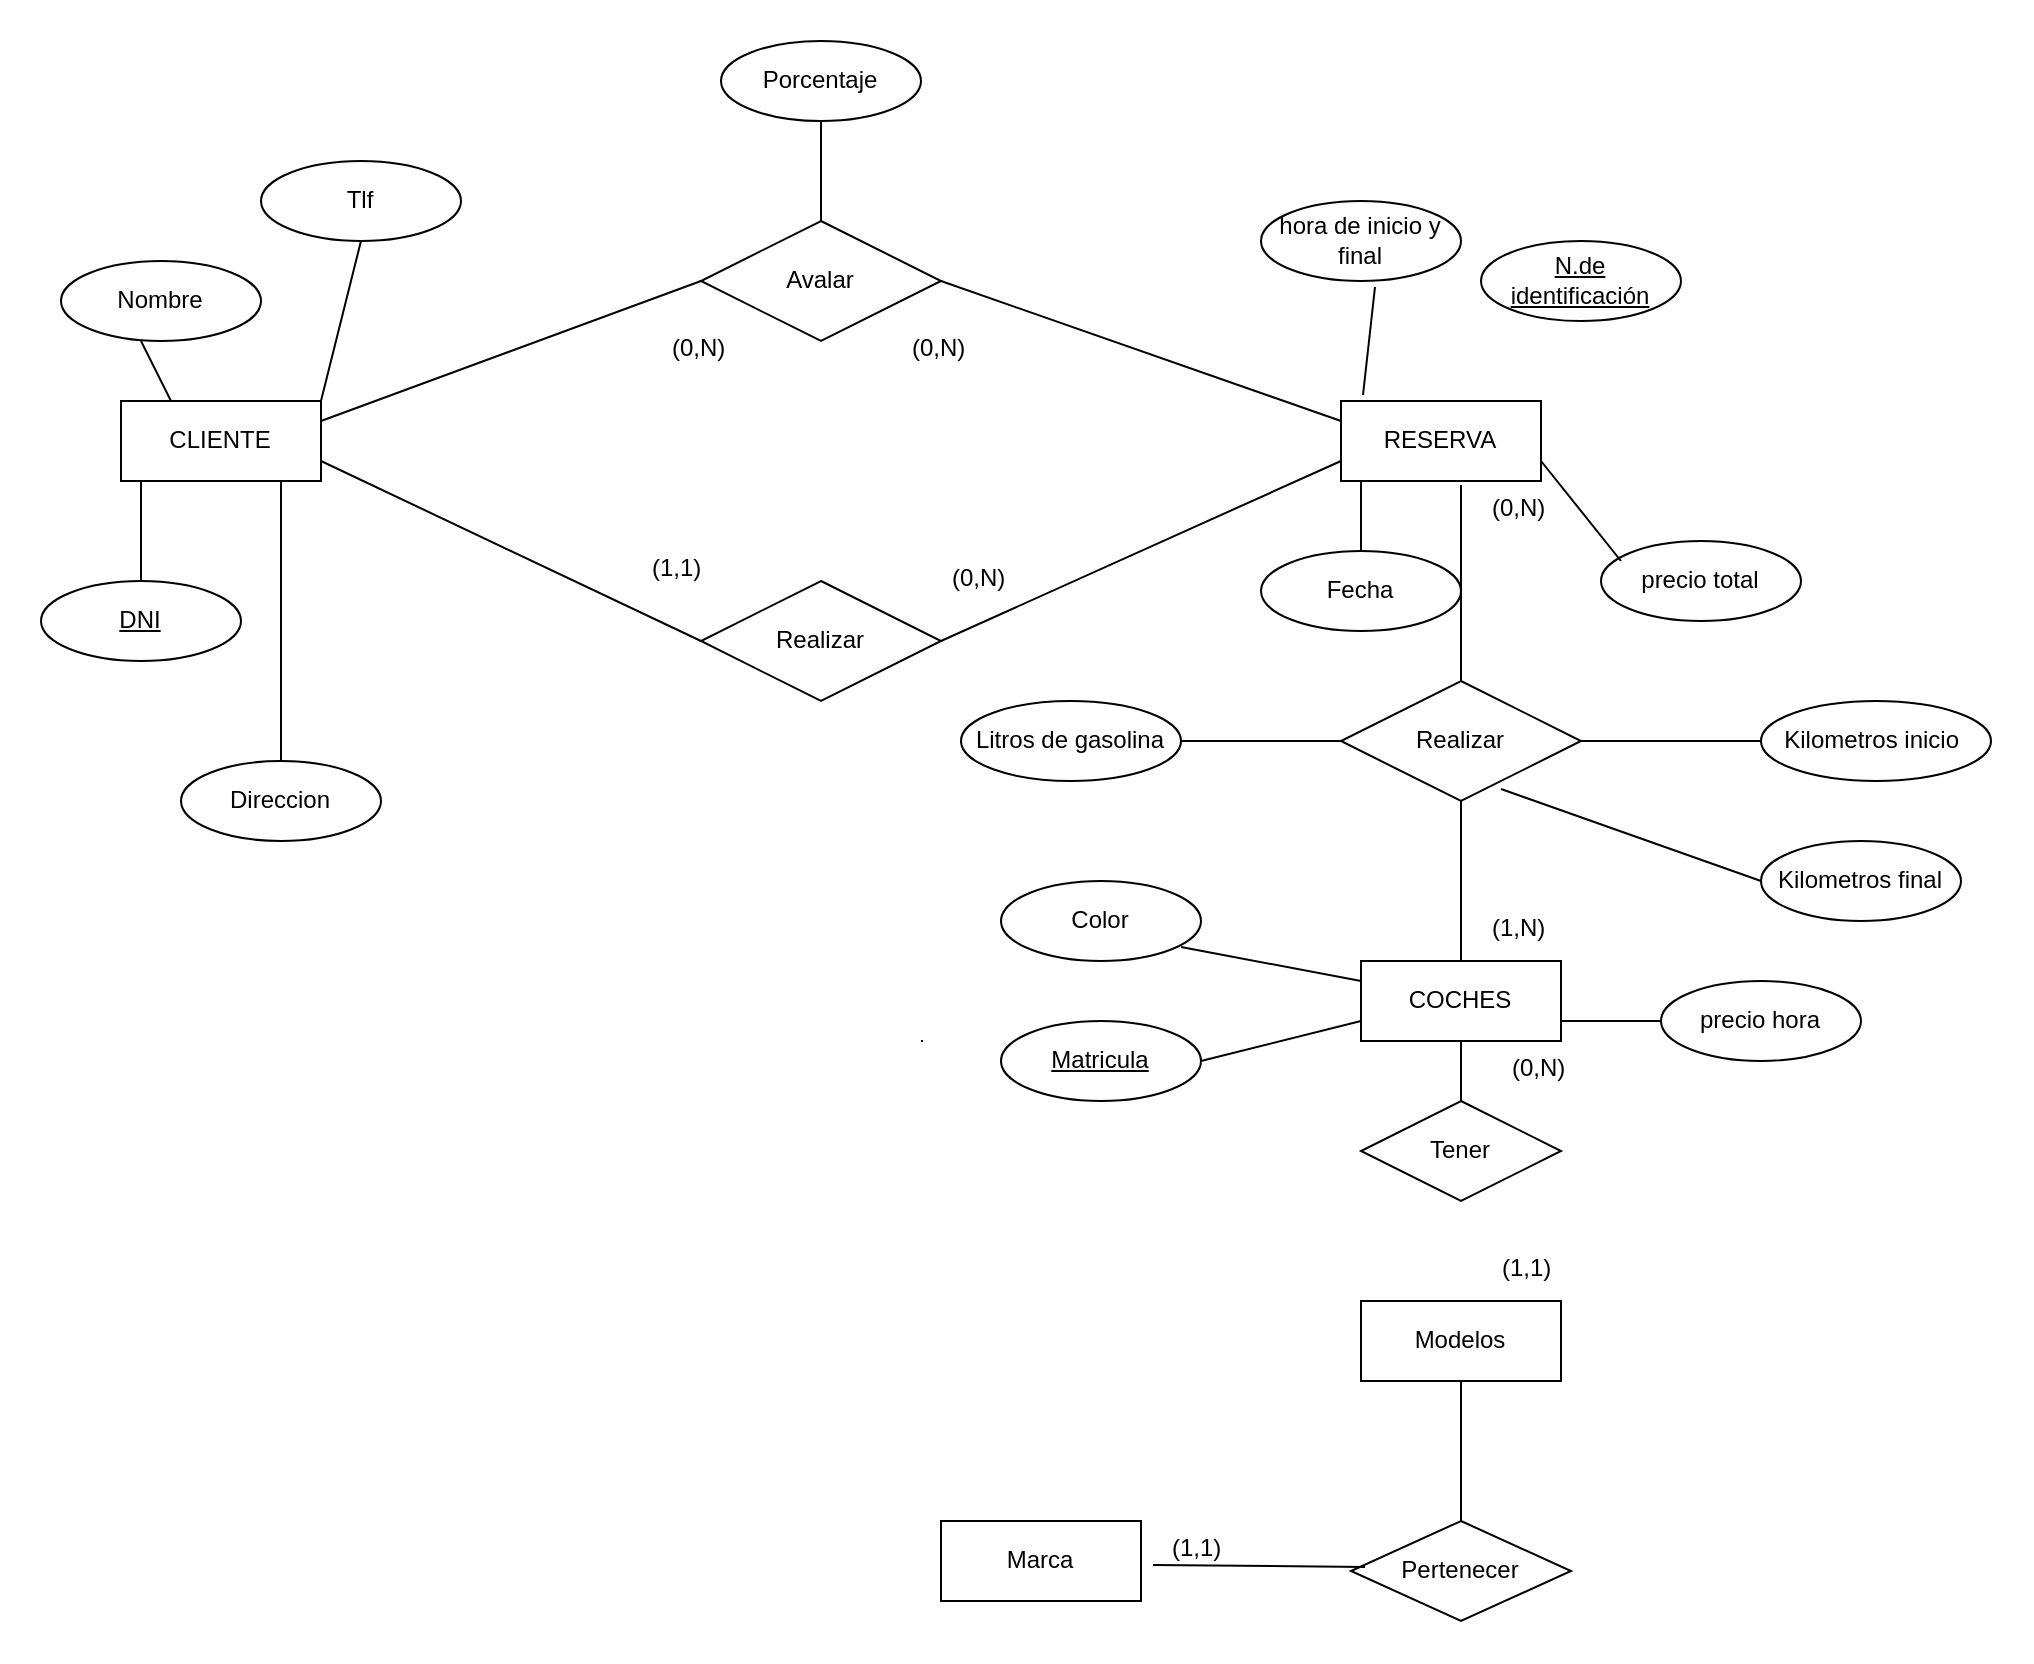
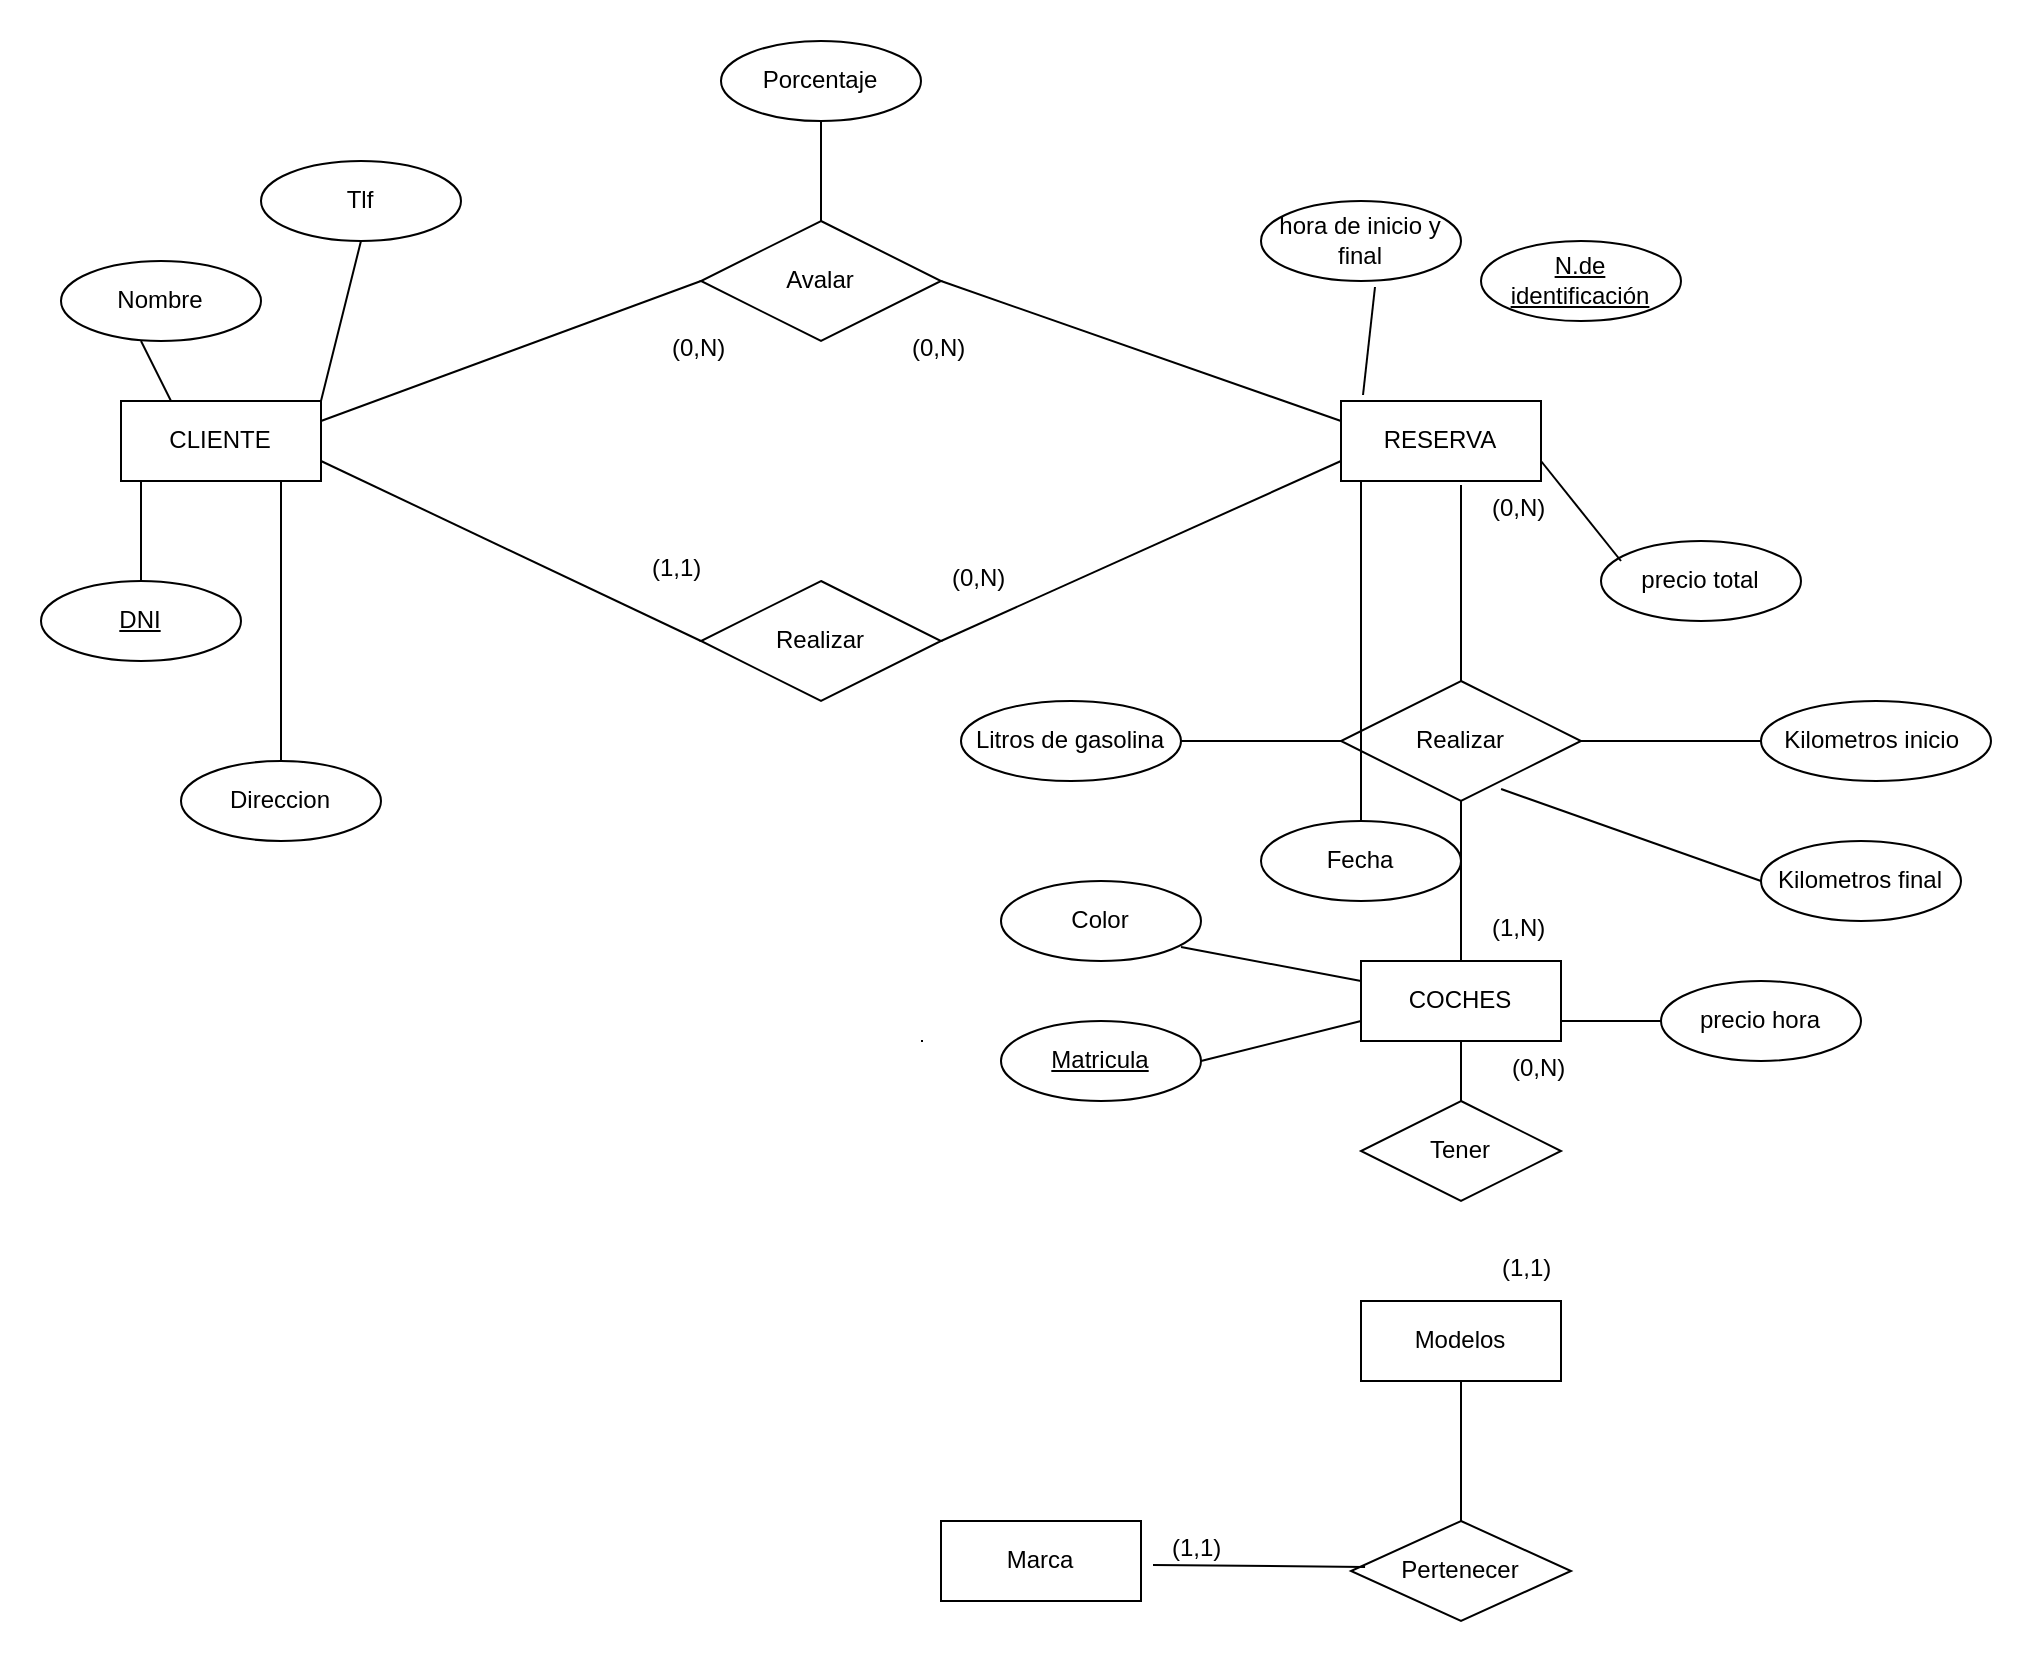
node "Fecha": moved (1361, 591) -> (1361, 861)
